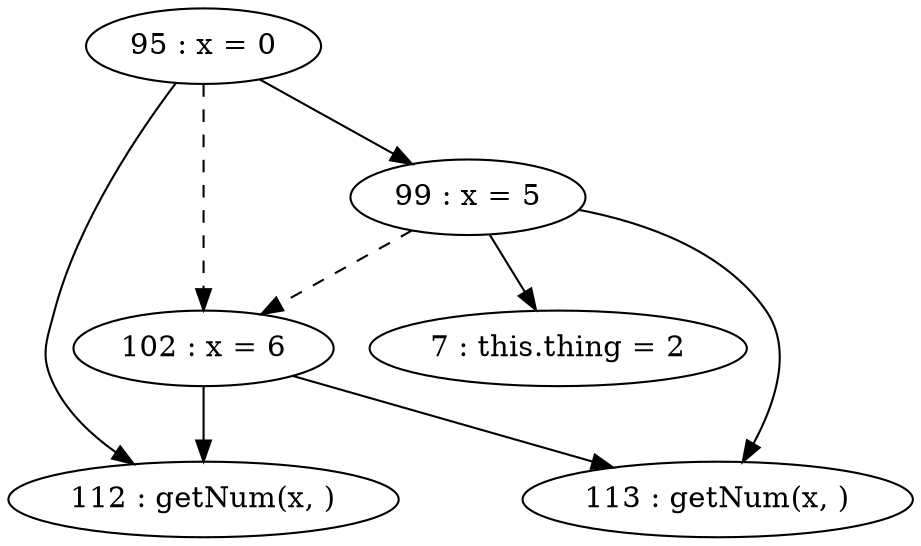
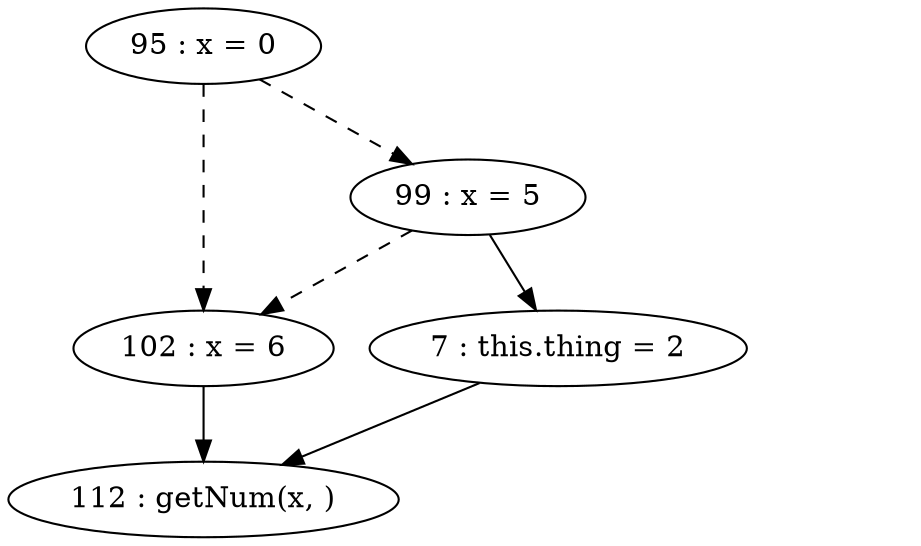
edge "95 : x = 0" -> "99 : x = 5": style solid -> dashed
edge "95 : x = 0" -> "112 : getNum(x, )": now "7 : this.thing = 2" -> "112 : getNum(x, )"
node "113 : getNum(x, )": removed
